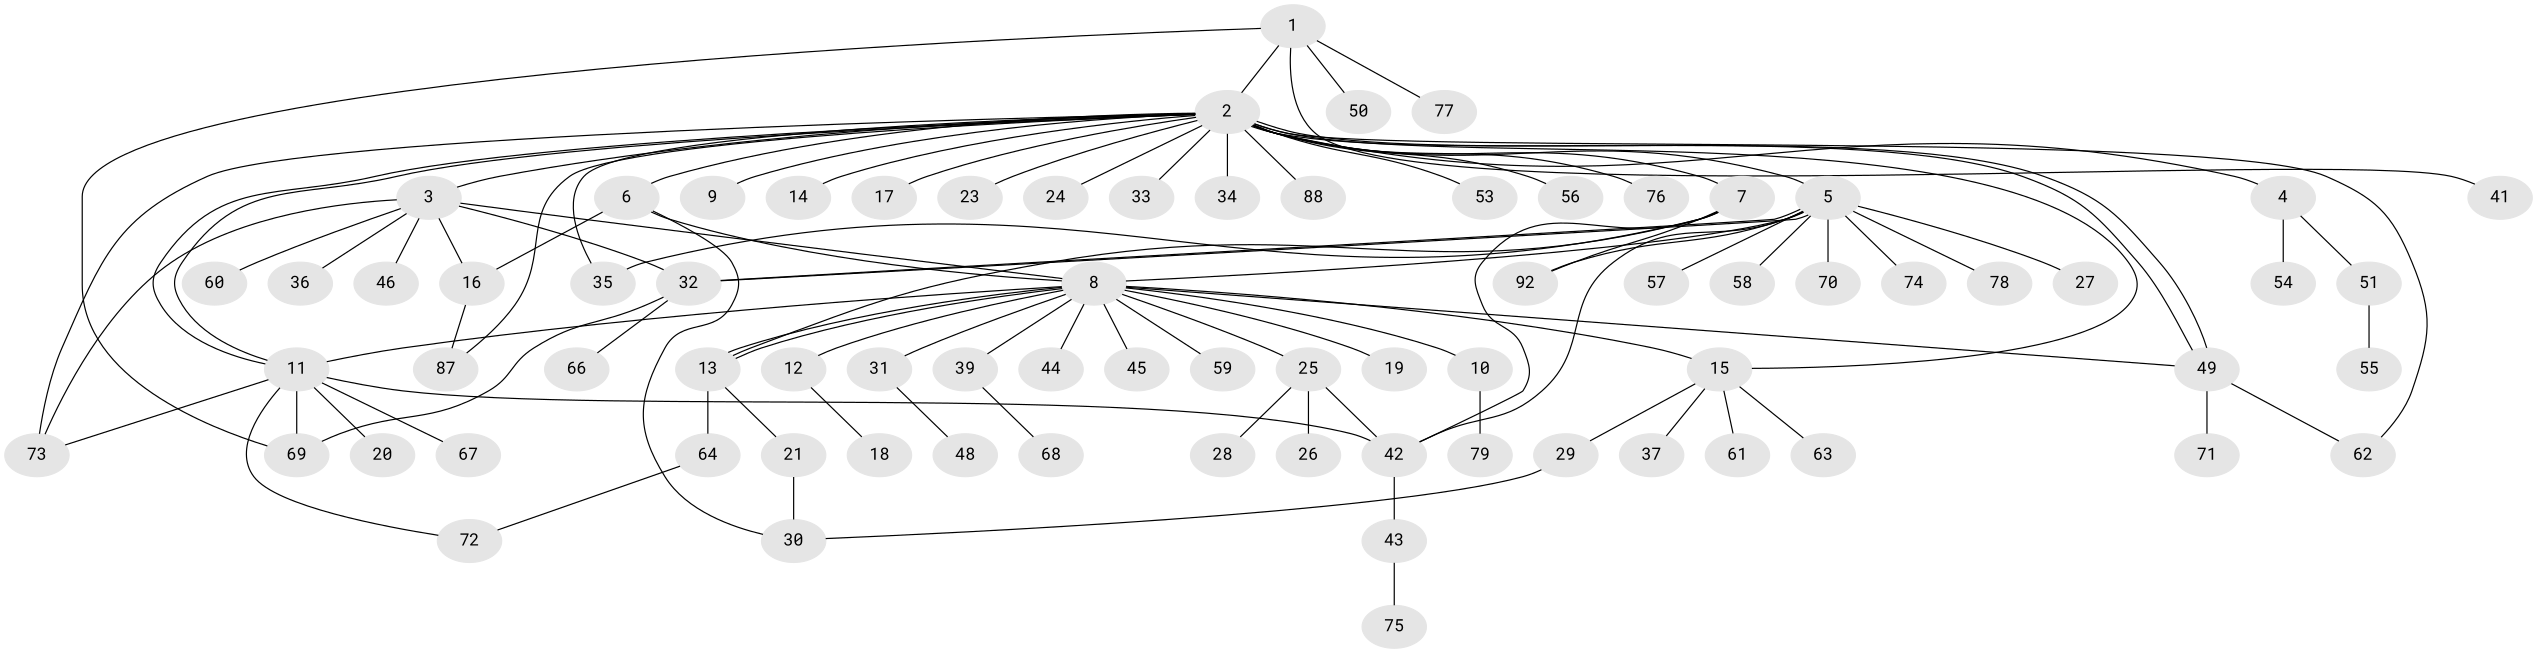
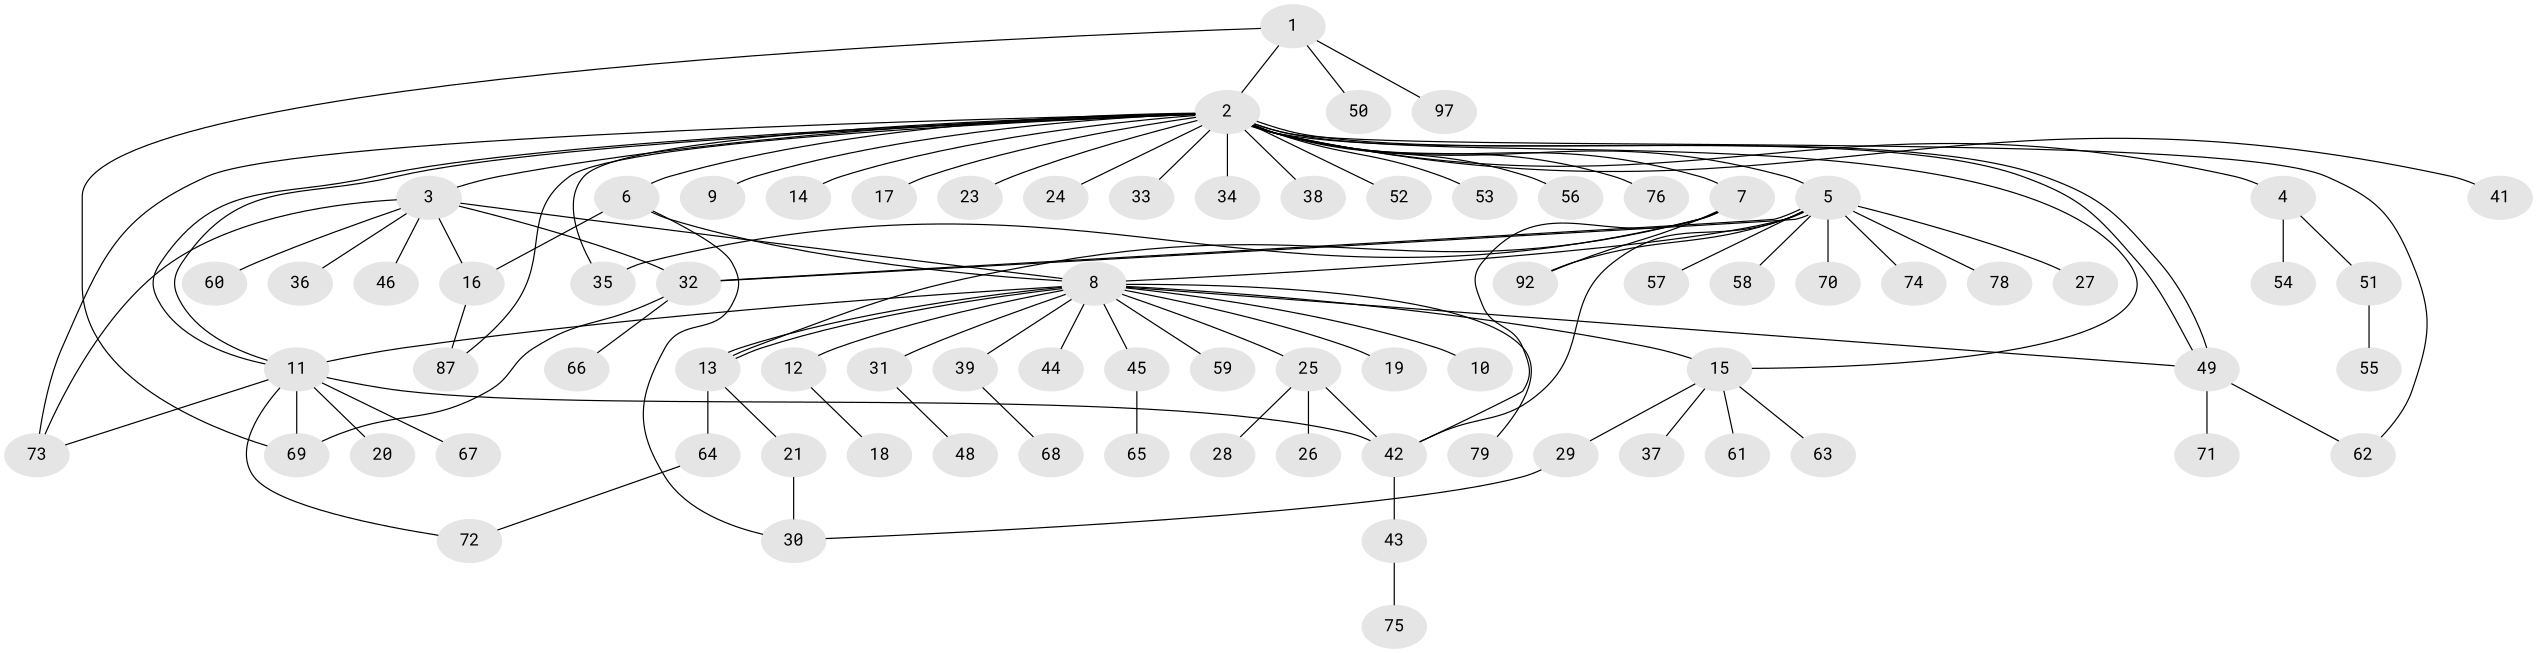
node "77": label "77" -> "97"
edge "1" -- "41": now "2" -- "41"
node "88": label "88" -> "38"
node "52": added
edge "10" -- "79": now "8" -- "79"
node "65": added
